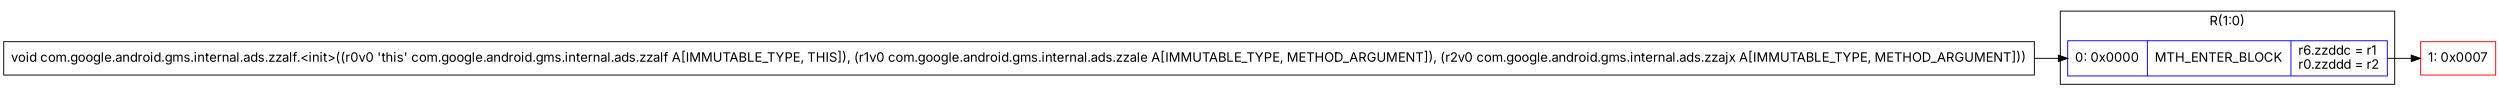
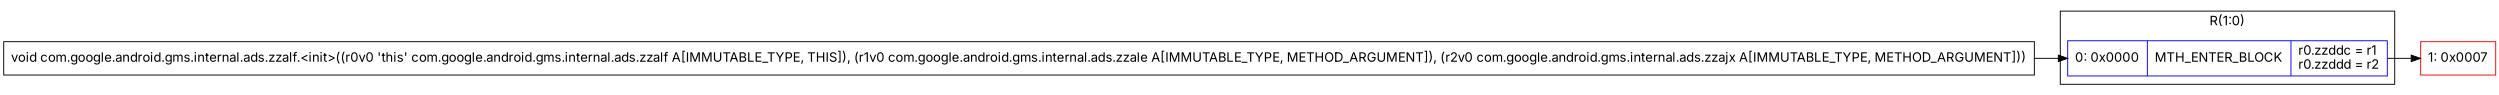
node "0: 0x0000": text "r6.zzddc = r1" -> "r0.zzddc = r1"
